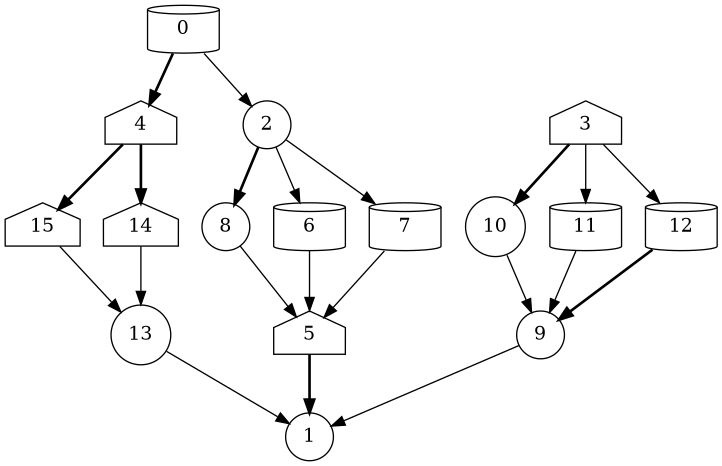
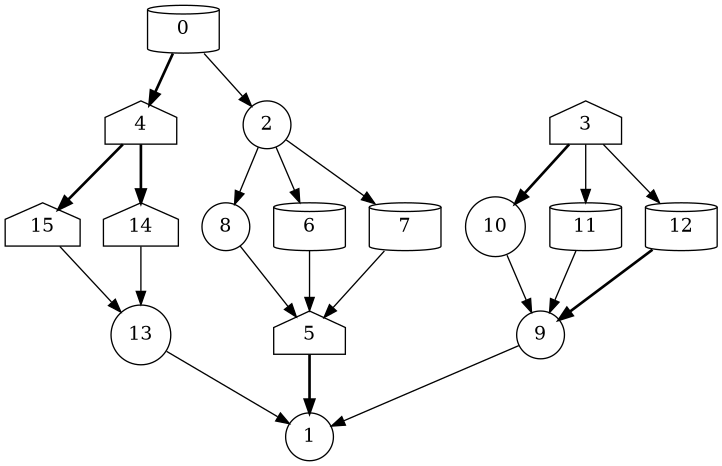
edge "2" -> "8": style bold -> solid
